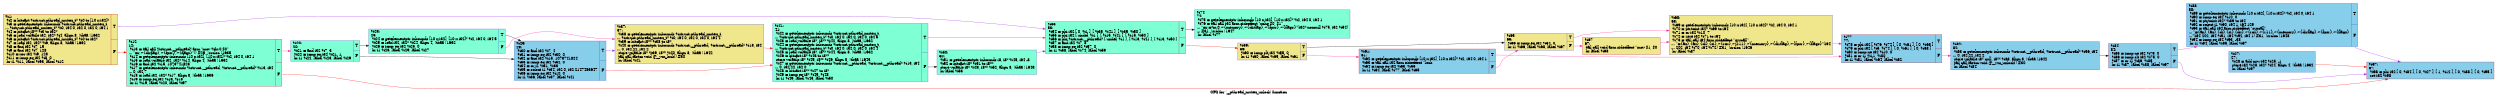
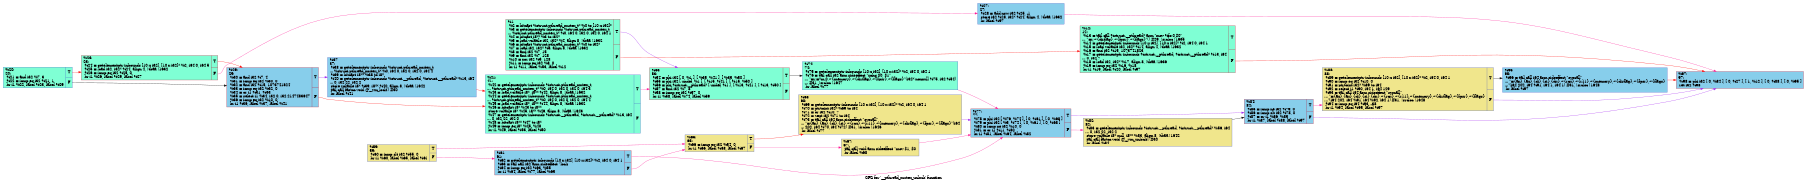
node "%88:": fillcolor skyblue -> khaki
edge "%23:" -> "%37:": now "%23:" -> "%27:"
edge "%65:" -> "%68:": color deeppink -> red
edge "%23:" -> "%29:": color black -> red
node "%1:": fillcolor khaki -> aquamarine
node "%23:": color #3d50c3ff -> #b70d28ff
edge "%67:" -> "%68:": now "%67:" -> "%77:"
node "%37:": fillcolor khaki -> skyblue
edge "%59:" -> "%65:": color black -> deeppink
edge "%20:" -> "%23:": color black -> red
edge "%53:" -> "%59:": removed
node "%67:": color #b70d28ff -> #3d50c3ff
edge "%12:" -> "%20:": removed
node "%68:": text "br label %87" -> "br label %77"
node "%82:": fillcolor skyblue -> khaki
node "%29:": color #3d50c3ff -> #b70d28ff
node "%50:": removed
edge "%27:" -> "%97:": color red -> deeppink
node "%41:": text "br i1 %49, label %43, label %50" -> "br i1 %49, label %53, label %50"
node "%95:": added
edge "%74:" -> "%77:": added
edge "%77:" -> "%84:": added
